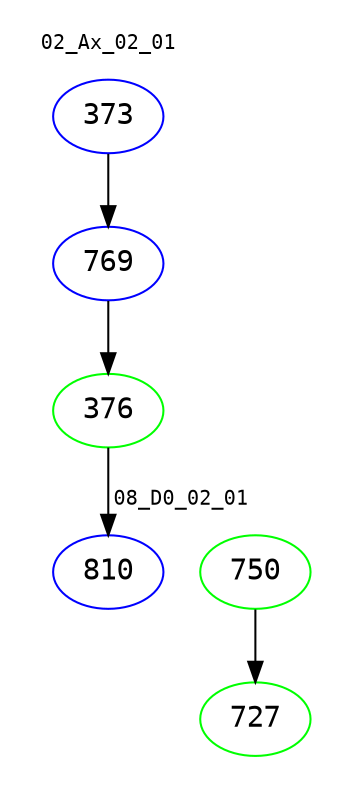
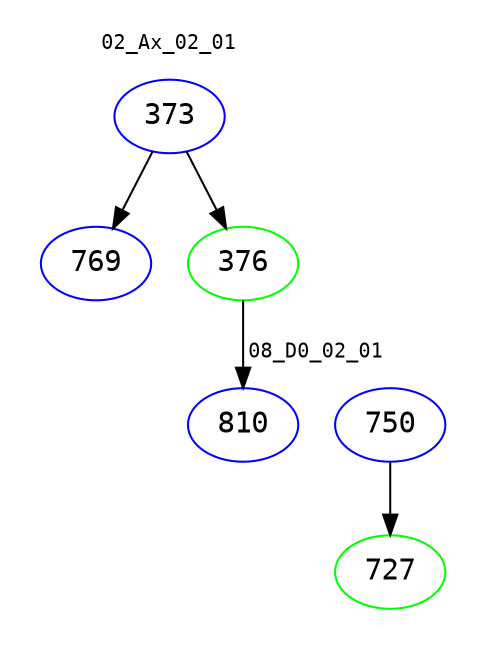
edge "769" -> "376": now "373" -> "376"
node "750": color green -> blue
